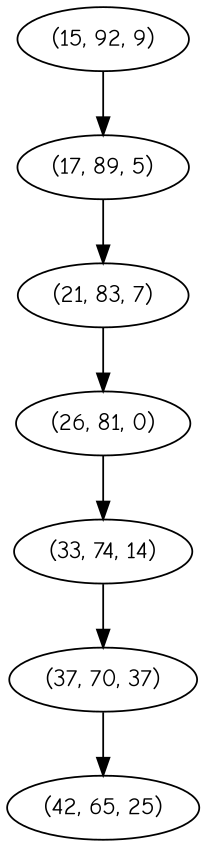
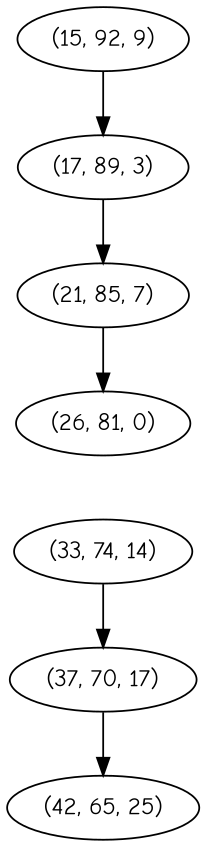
node "(17, 89, 5)": label "(17, 89, 5)" -> "(17, 89, 3)"
node "(21, 83, 7)": label "(21, 83, 7)" -> "(21, 85, 7)"
edge "(26, 81, 0)" -> "(33, 74, 14)": removed
node "(37, 70, 37)": label "(37, 70, 37)" -> "(37, 70, 17)"
